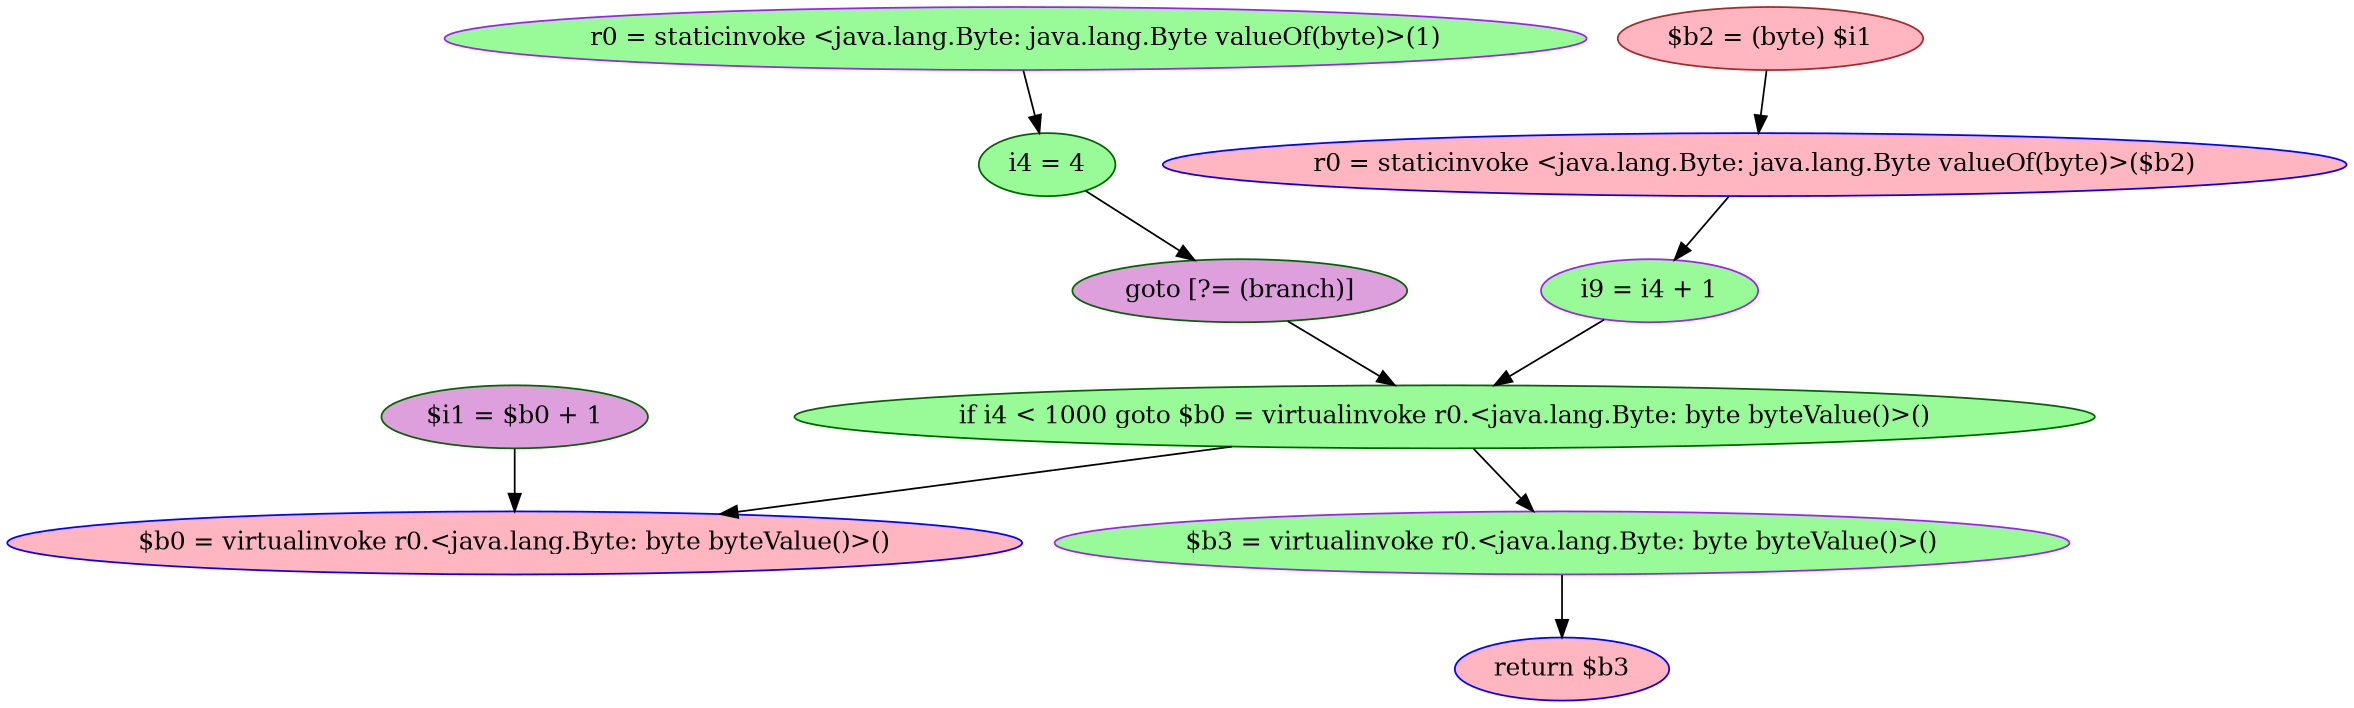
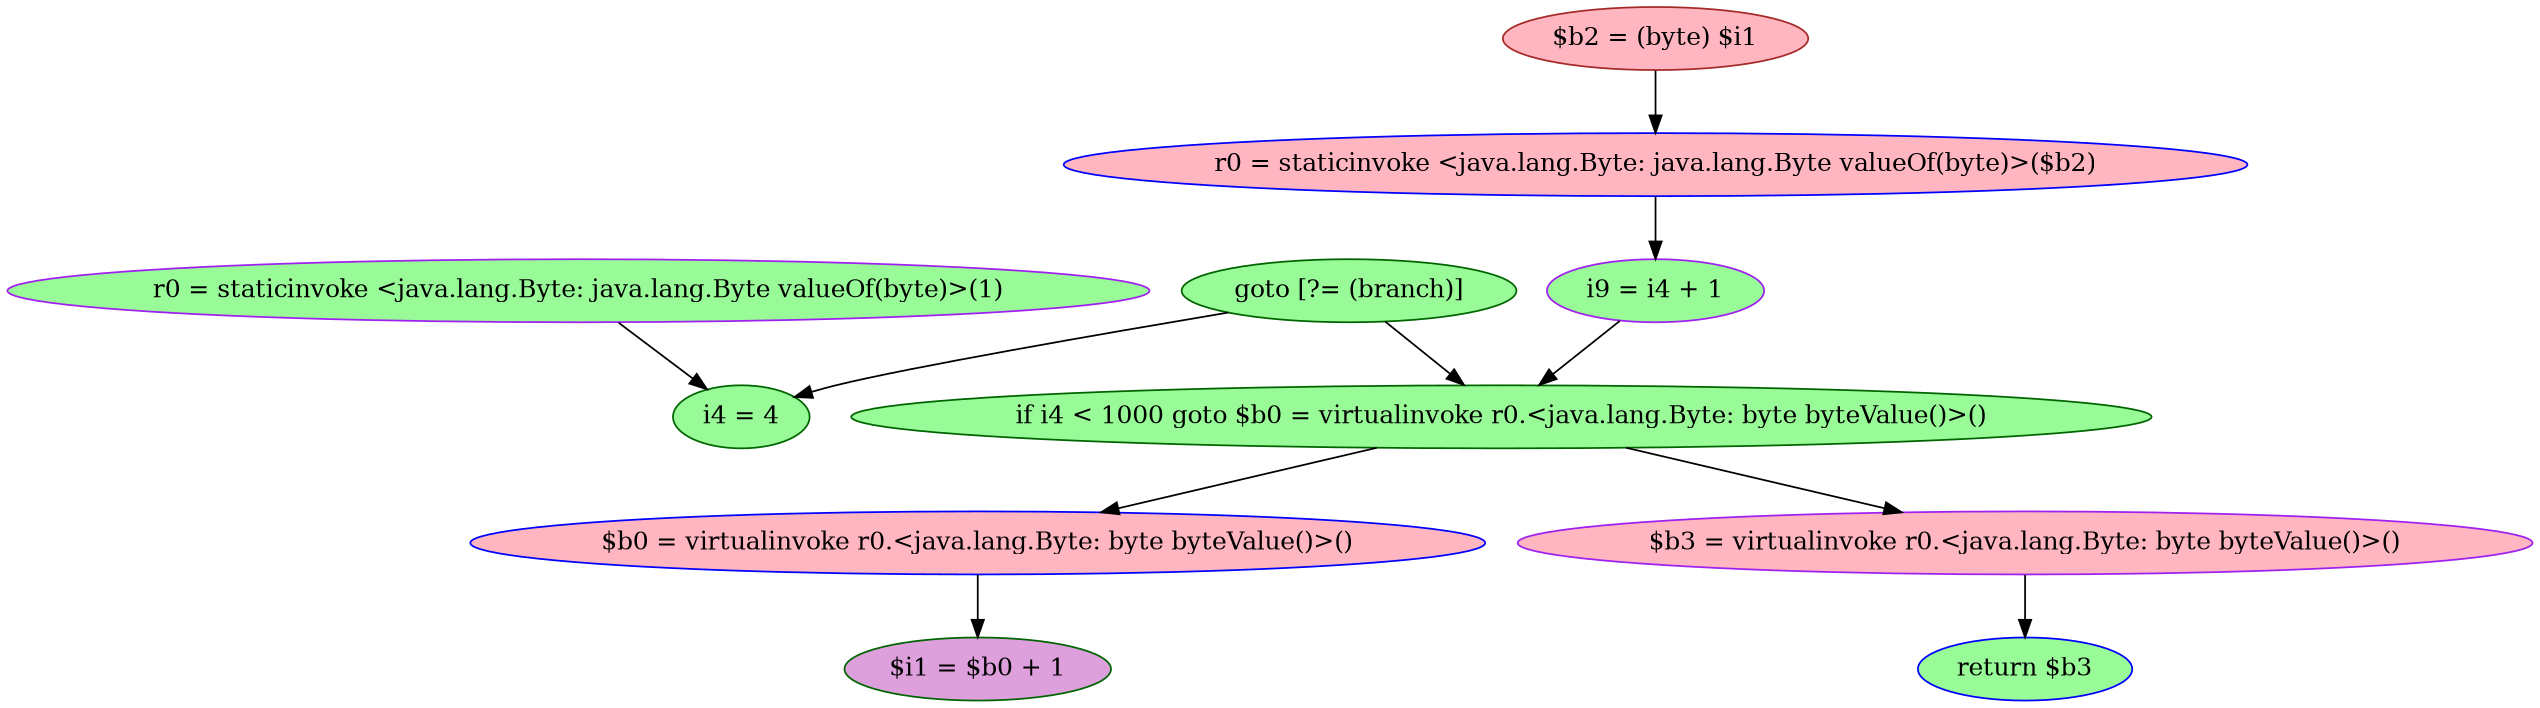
edge "i4 = 4" -> "goto [?= (branch)]": reversed
node "goto [?= (branch)]": fillcolor plum -> palegreen
edge "$i1 = $b0 + 1" -> "$b0 = virtualinvoke r0.<java.lang.Byte: byte byteValue()>()": reversed
node "$b3 = virtualinvoke r0.<java.lang.Byte: byte byteValue()>()": fillcolor palegreen -> lightpink
node "return $b3": fillcolor lightpink -> palegreen
